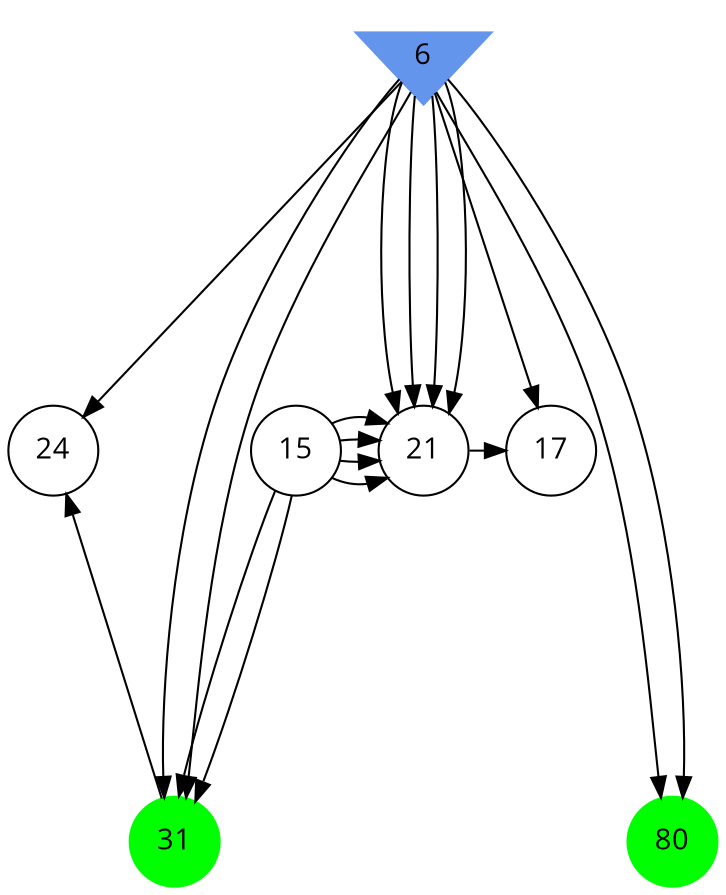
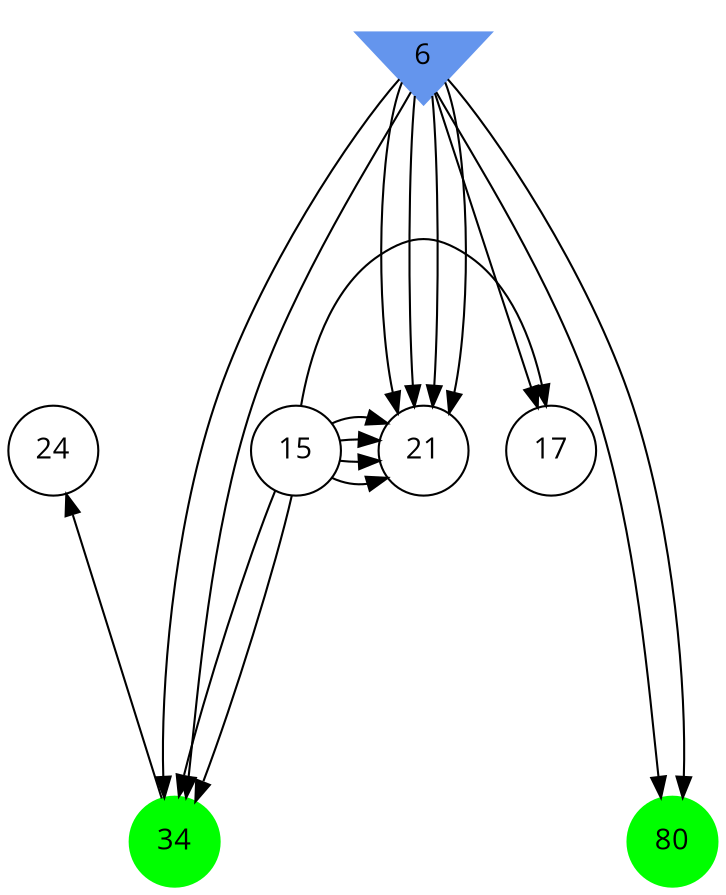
edge "6" -> "24": removed
edge "21" -> "17": now "15" -> "17"
node "31": label "31" -> "34"
